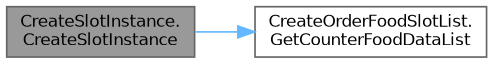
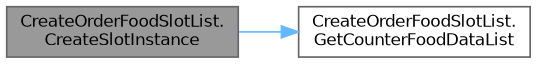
node "CreateSlotInstance. CreateSlotInstance": label "CreateSlotInstance. CreateSlotInstance" -> "CreateOrderFoodSlotList. CreateSlotInstance"
